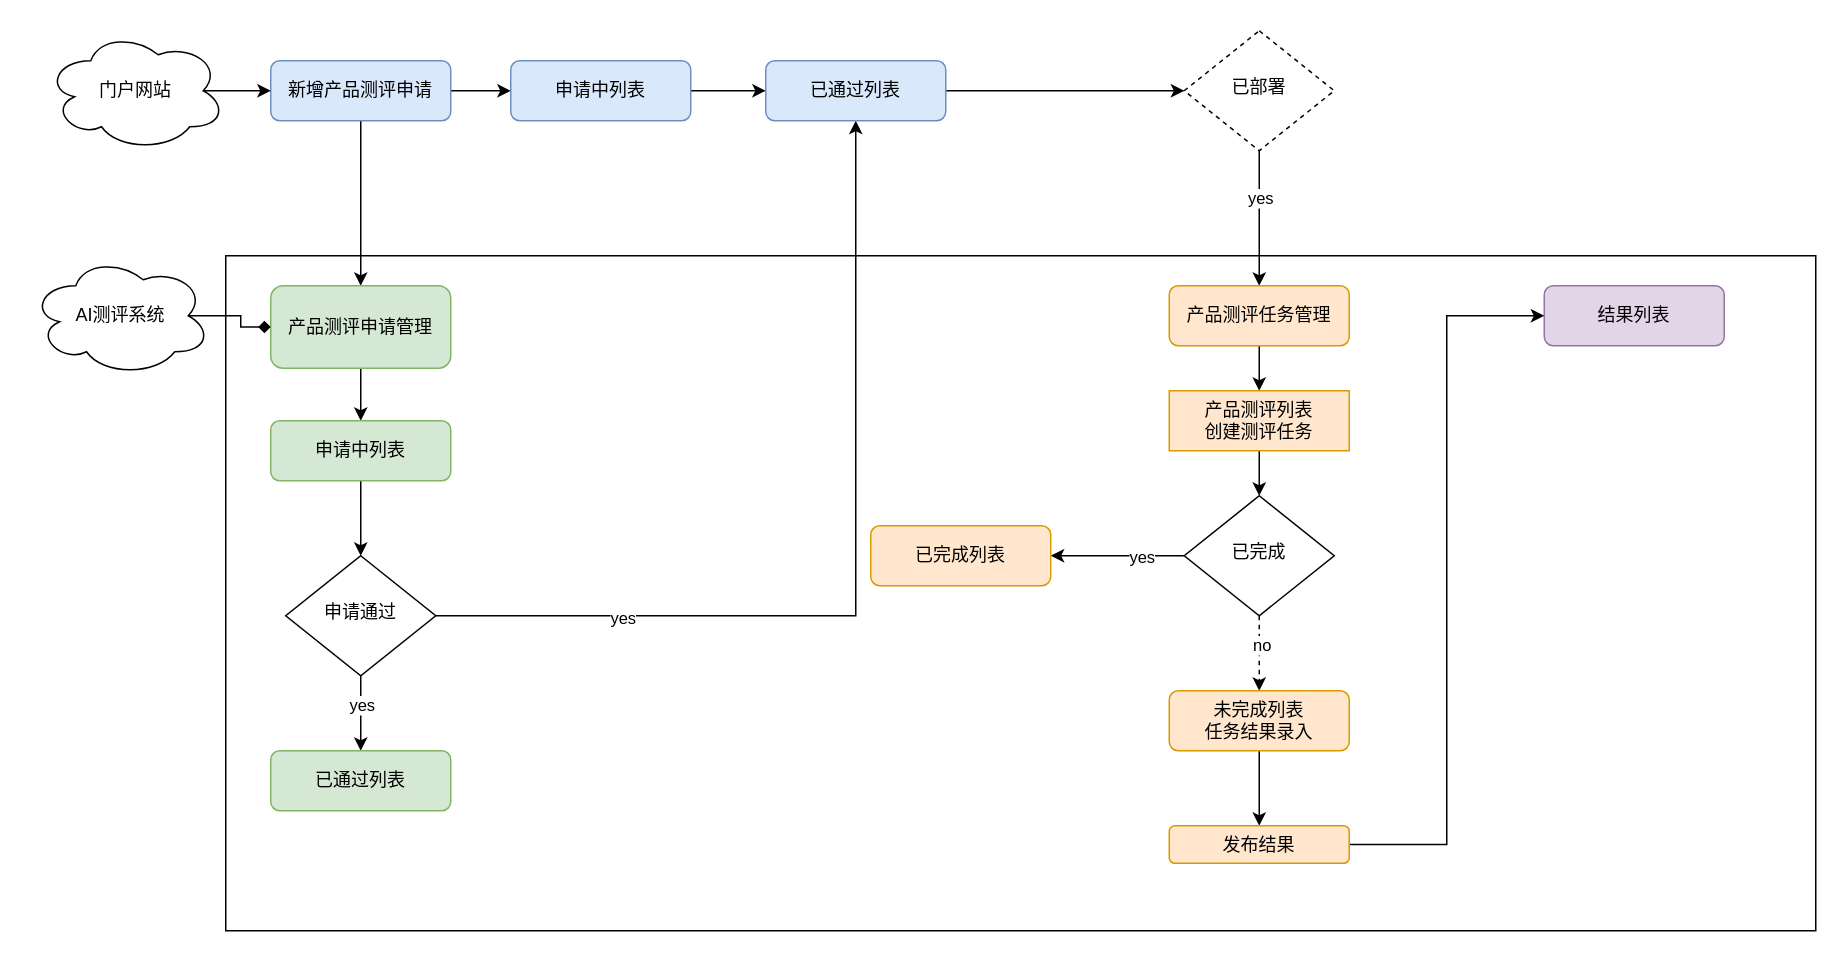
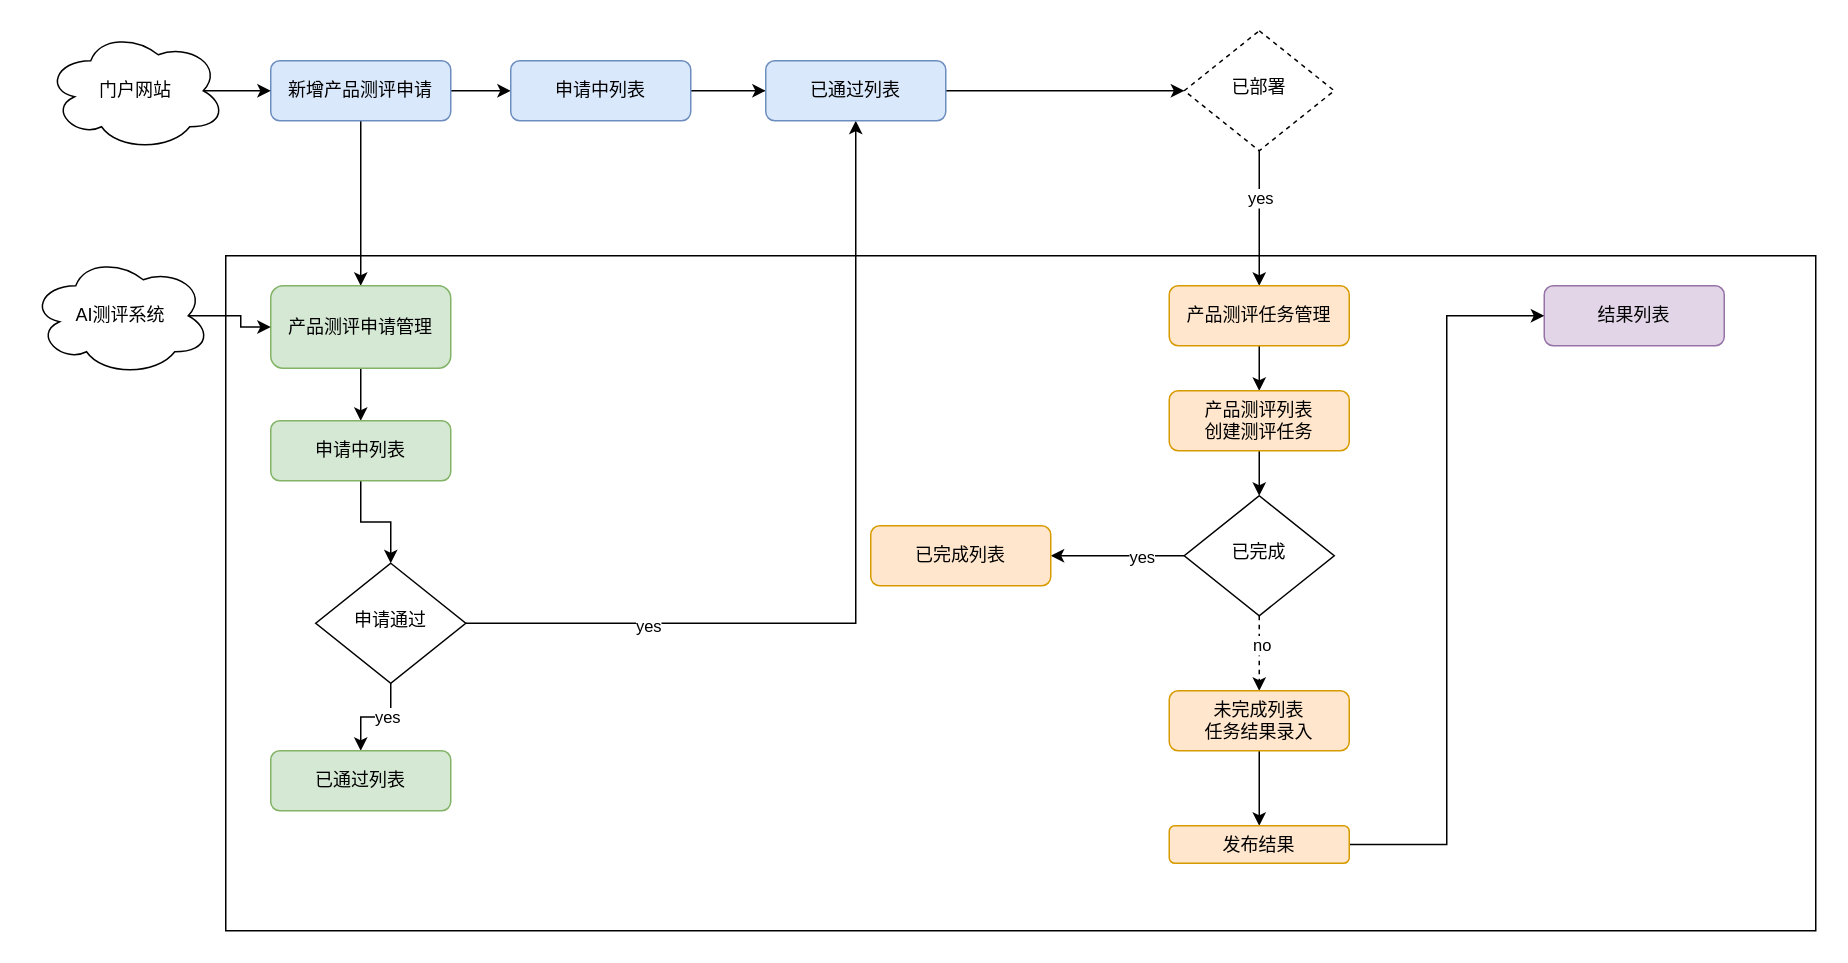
edge "AI测评系统" -> "产品测评申请管理": arrowhead diamond -> classic
node "产品测评列表 创建测评任务": shape rectangle -> rounded rectangle
node "申请通过": moved (361, 616) -> (391, 623)
